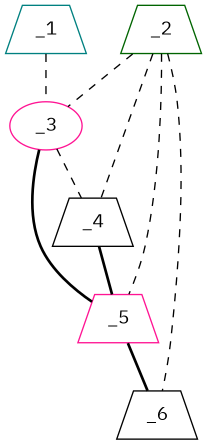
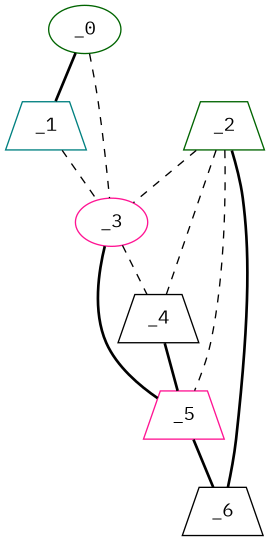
node "_0": added
edge "_2" -- "_6": style dashed -> bold
